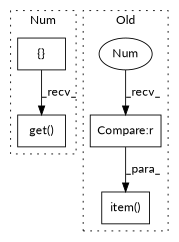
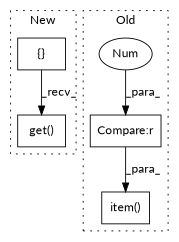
cluster "Num": label "Num" -> "New"
edge "Num" -> "Compare:r": label "_recv_" -> "_para_"
